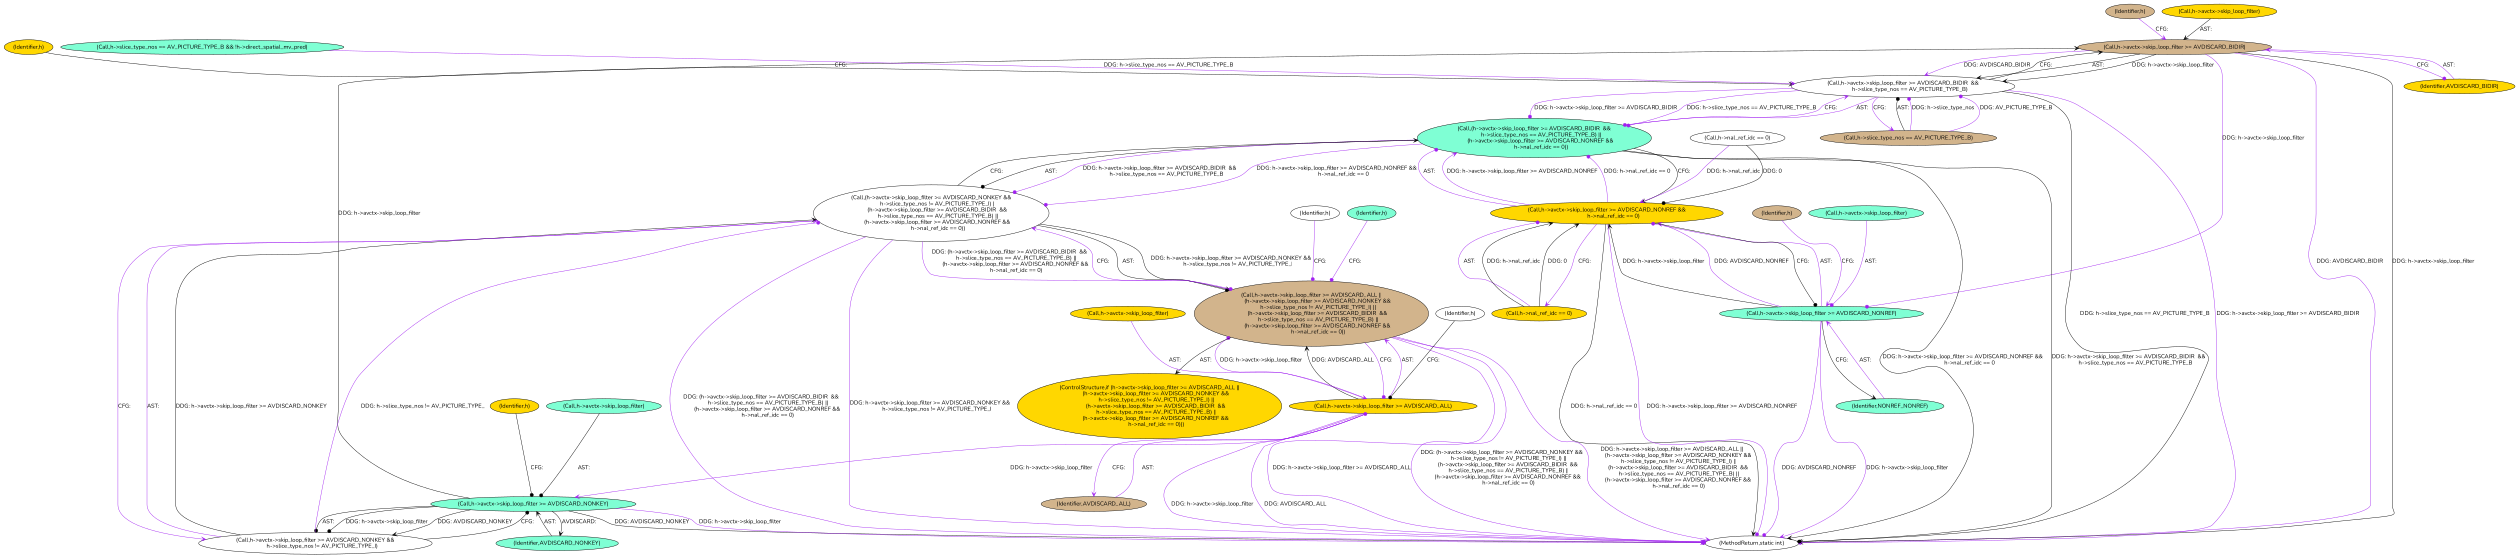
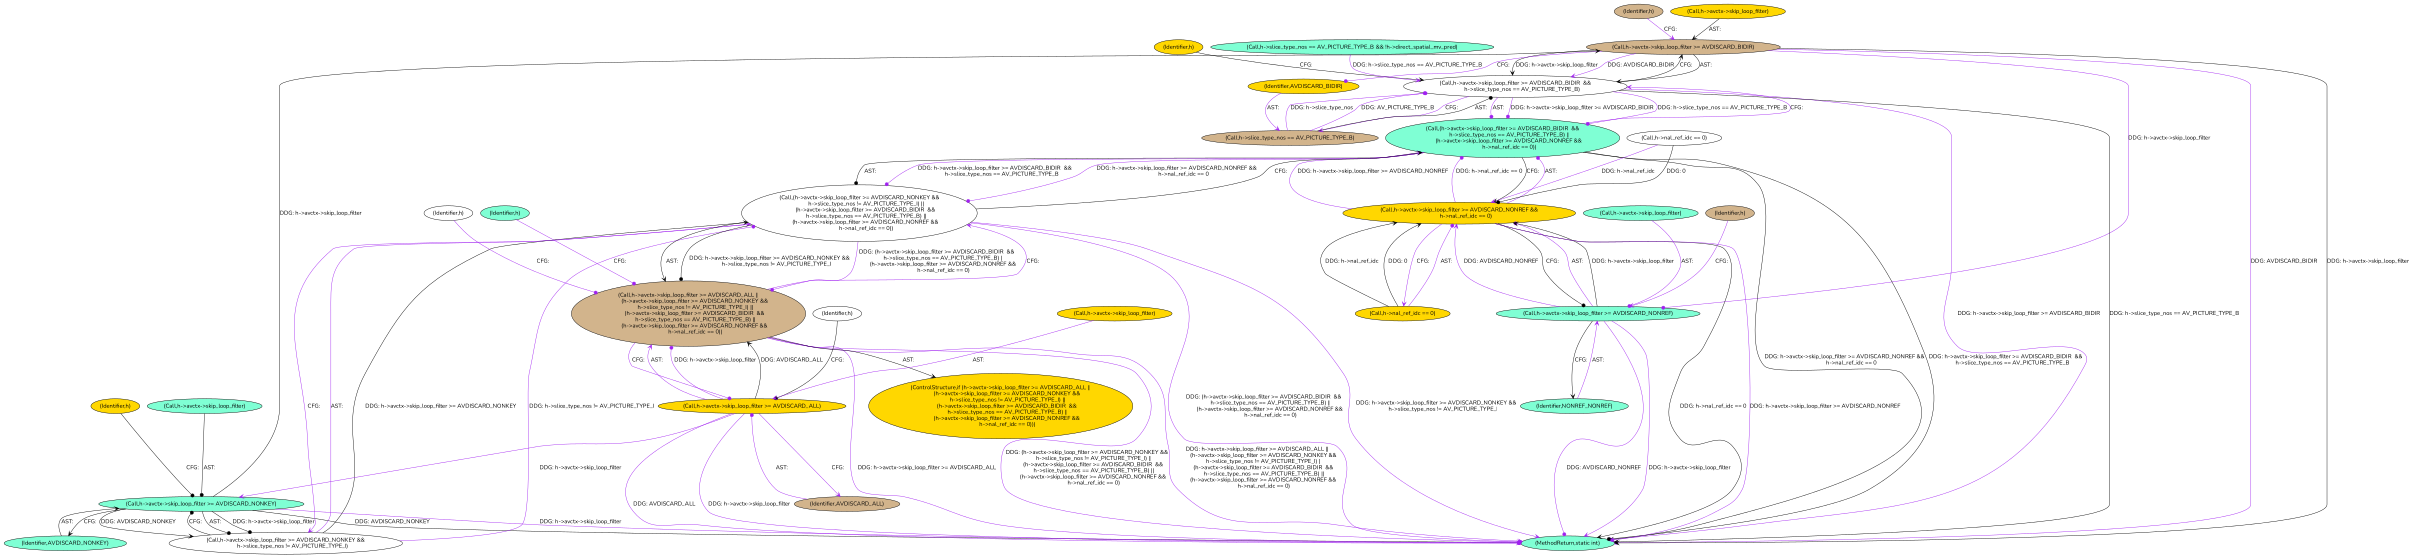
edge "(Identifier,AVDISCARD_BIDIR)" -> "(Call,h->avctx->skip_loop_filter >= AVDISCARD_BIDIR)": now "(Identifier,AVDISCARD_BIDIR)" -> "(Call,h->slice_type_nos == AV_PICTURE_TYPE_B)"
edge "(Call,h->avctx->skip_loop_filter >= AVDISCARD_NONKEY)" -> "(Identifier,AVDISCARD_NONKEY)": label "AVDISCARD: " -> "CFG: "
node "(MethodReturn,static int)": fillcolor white -> aquamarine
